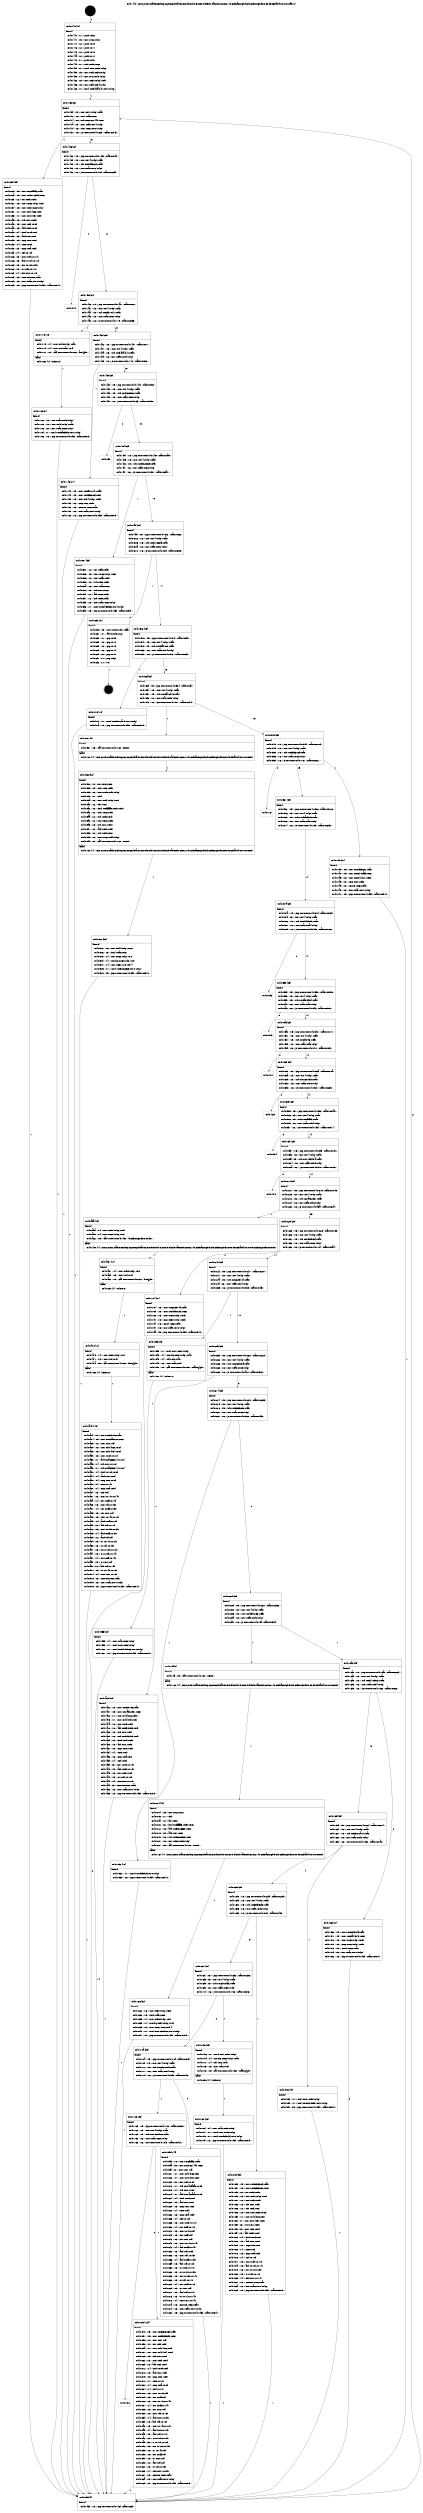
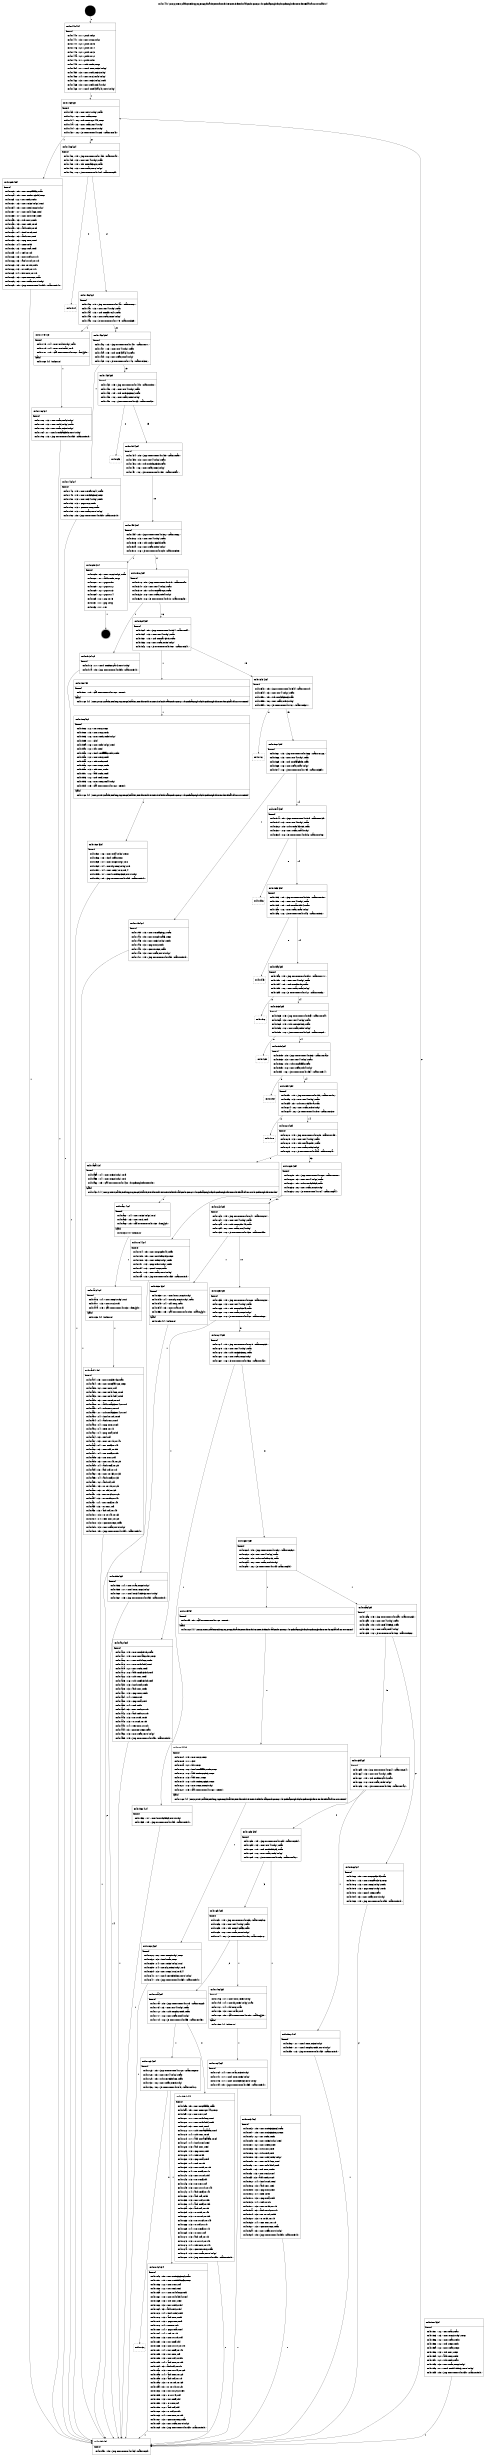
edge "0x4014e4 [25]" -> "0x4019e1 [33]": removed, label "1"
edge "0x401548 [25]" -> "0x40179b [27]": now "0x401561 [25]" -> "0x40179b [27]"
